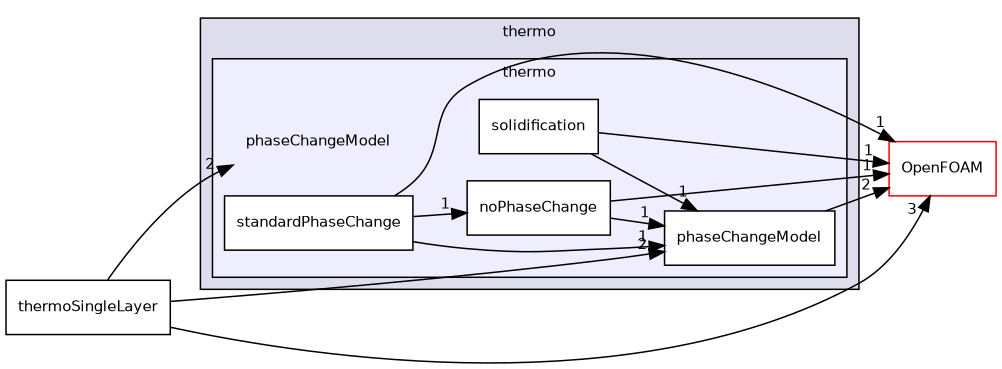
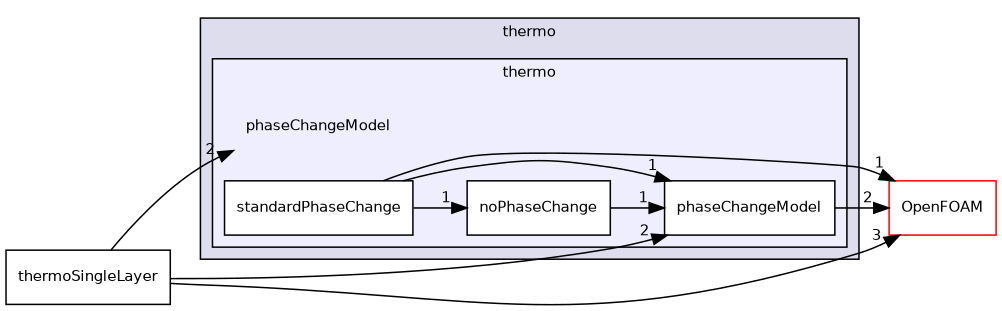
node "solidification": removed
edge "noPhaseChange" -> "OpenFOAM": removed
